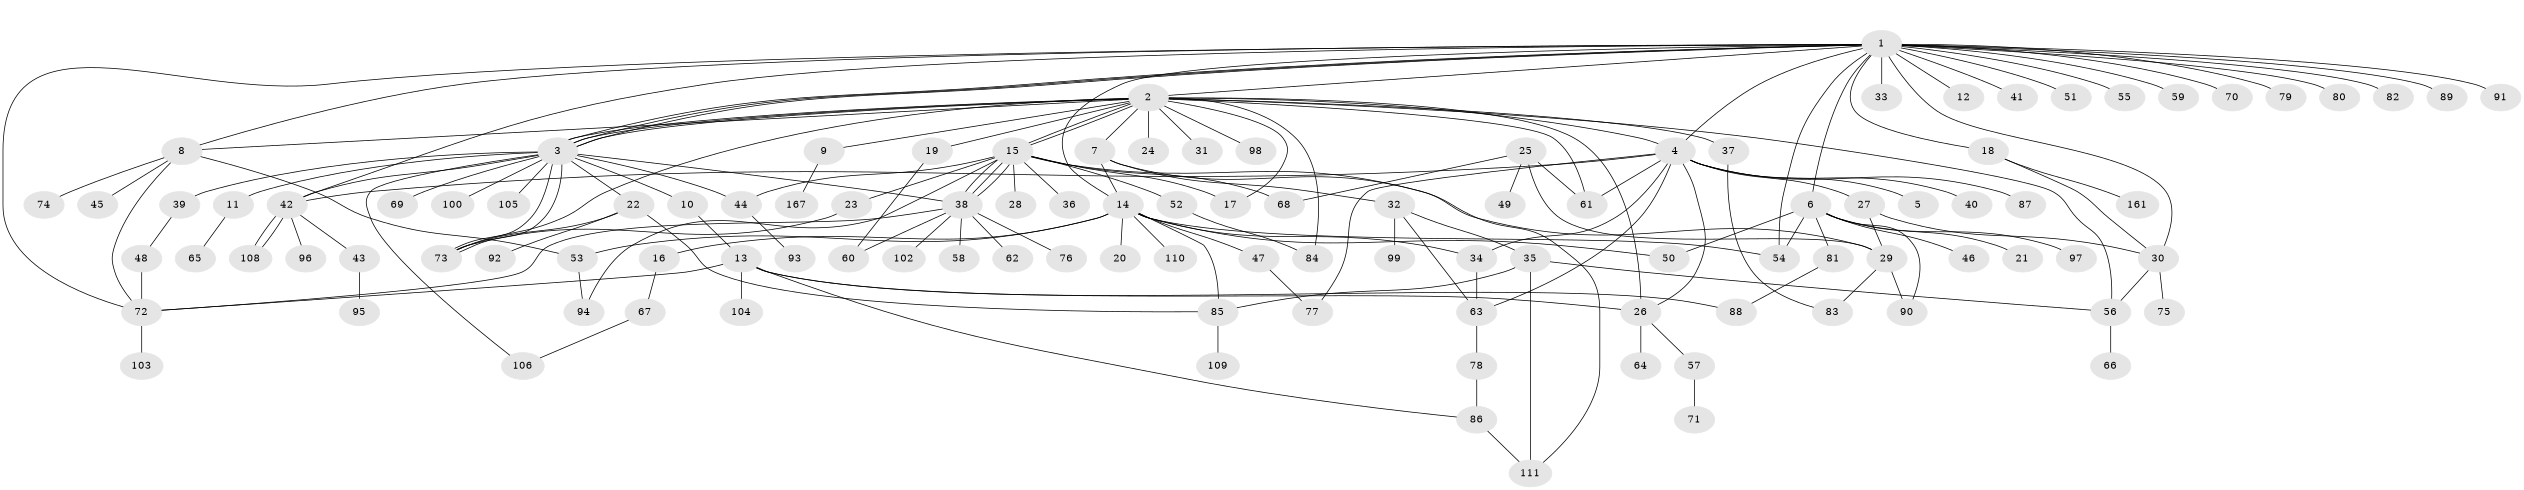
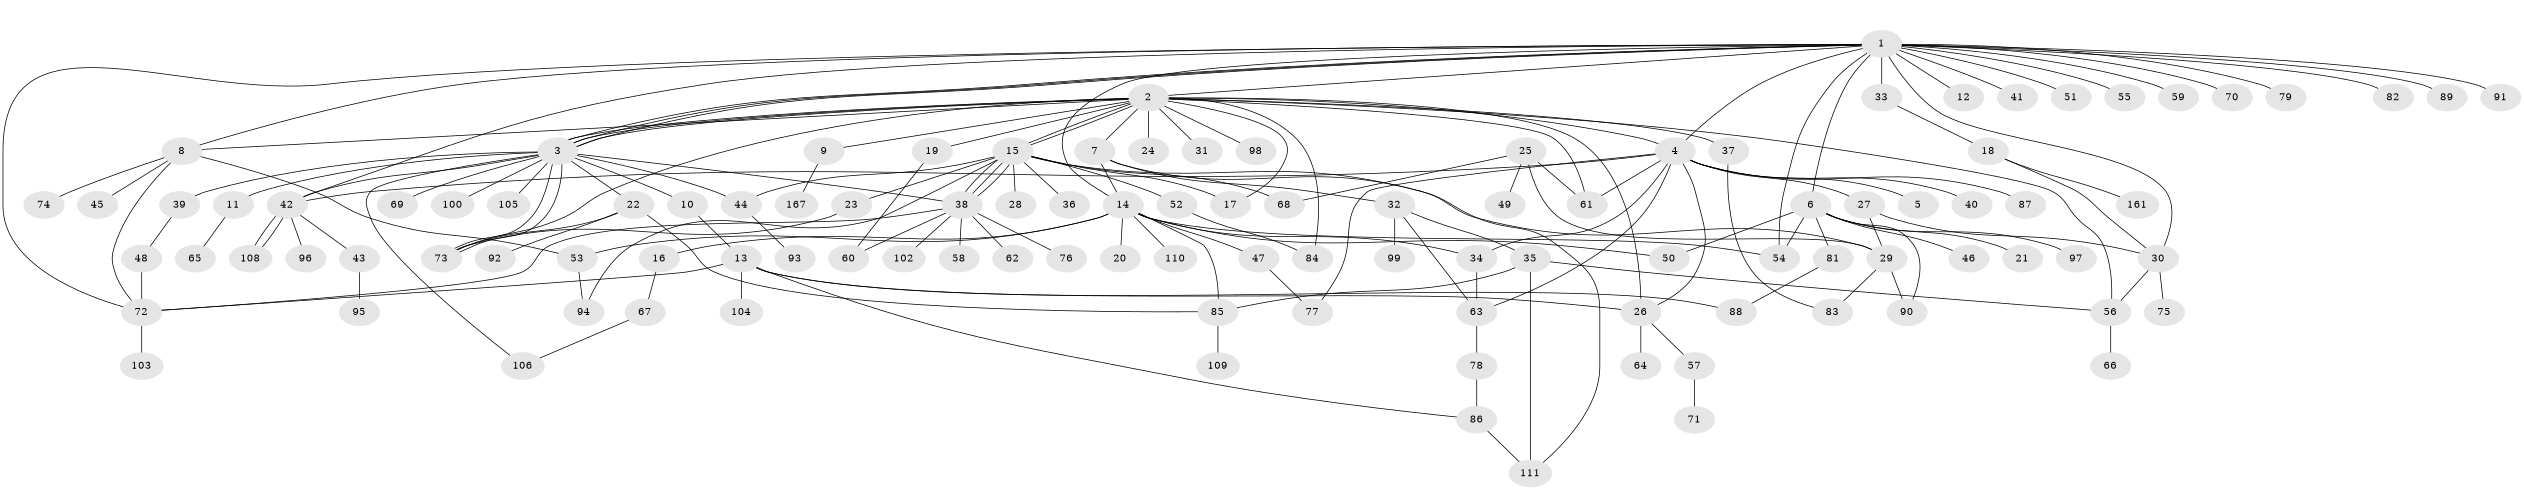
node "80": removed
edge "1" -- "18": now "33" -- "18"
